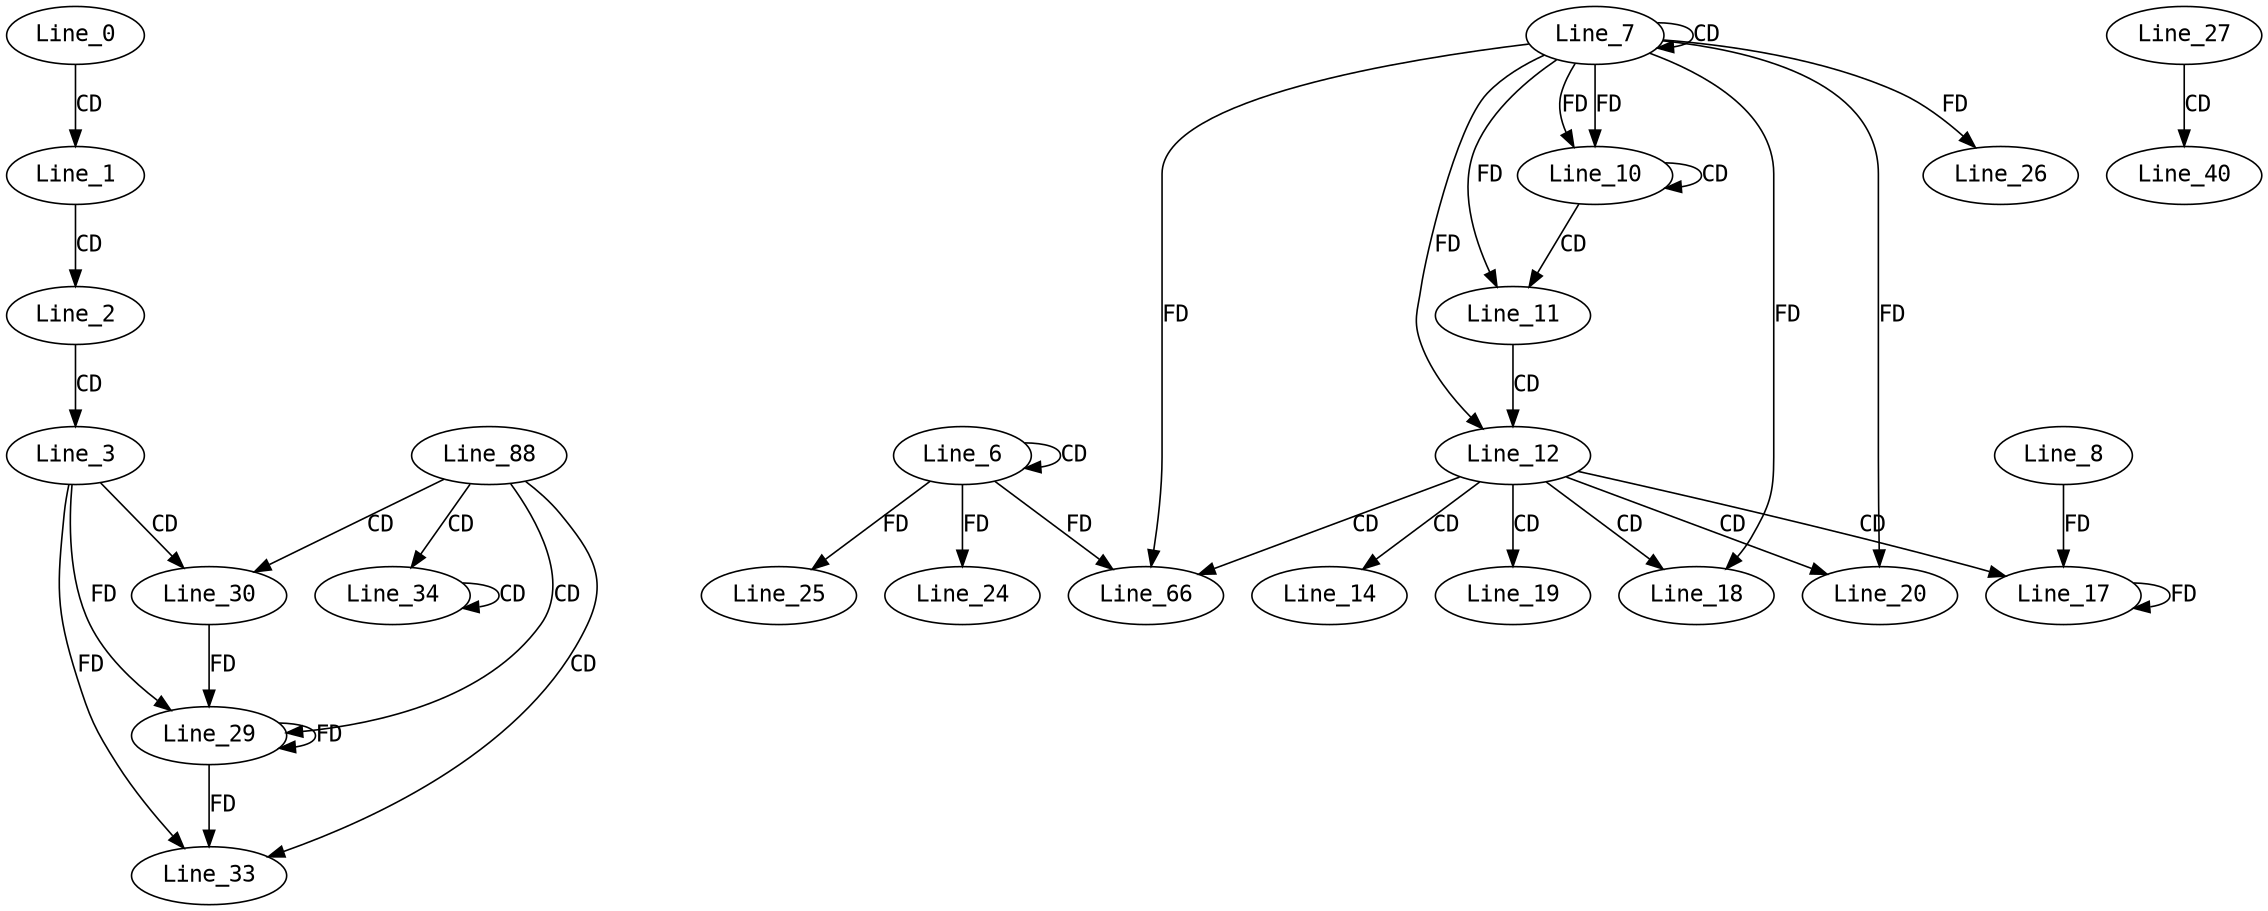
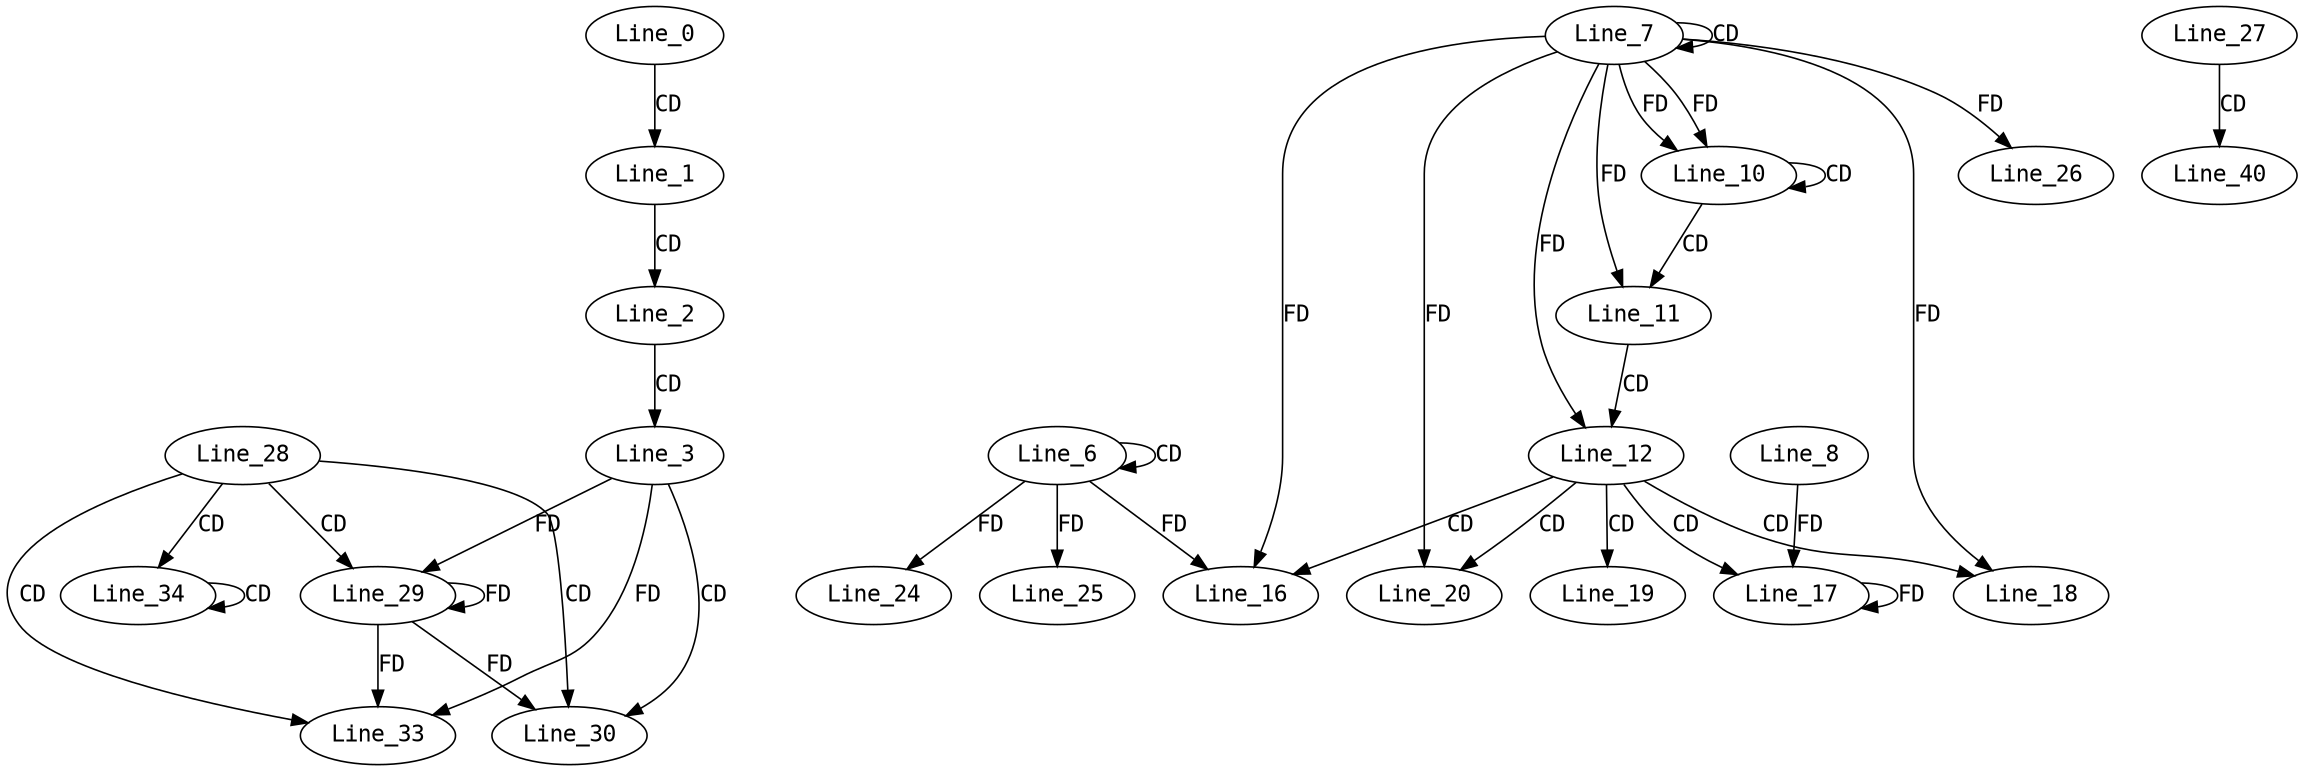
node "Line_88": label "Line_88" -> "Line_28"
node "Line_66": label "Line_66" -> "Line_16"
node "Line_14": removed
edge "Line_30" -> "Line_29": reversed
